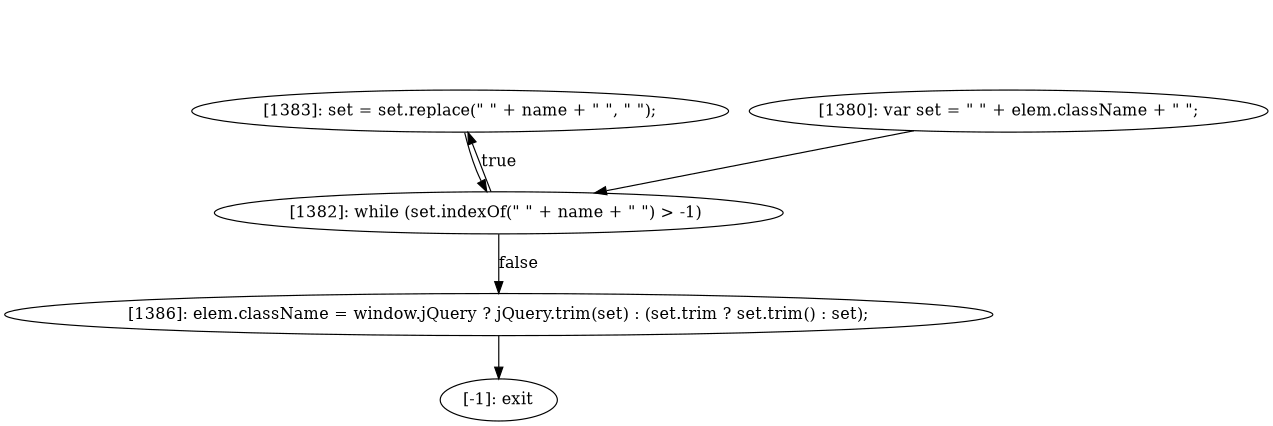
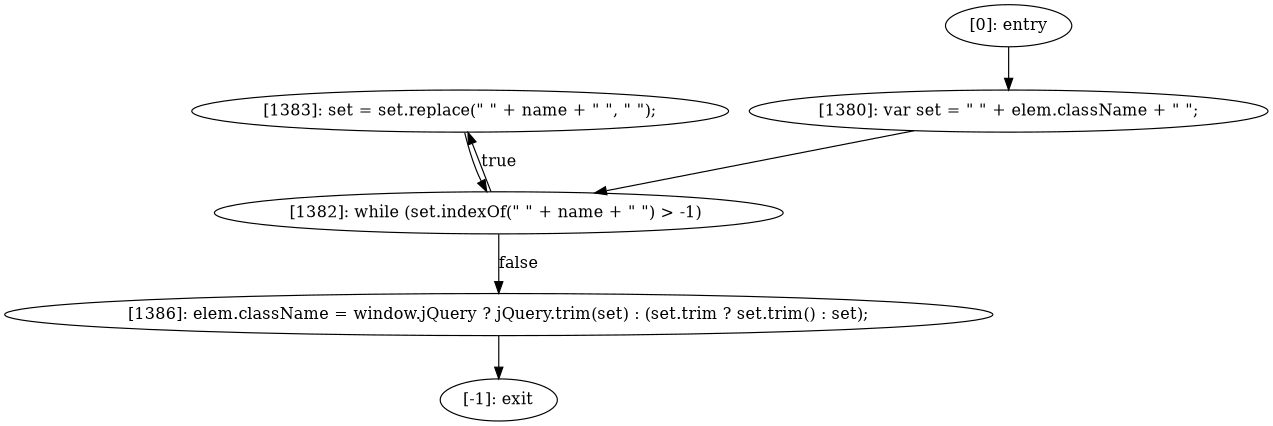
node "[0]: entry": added
